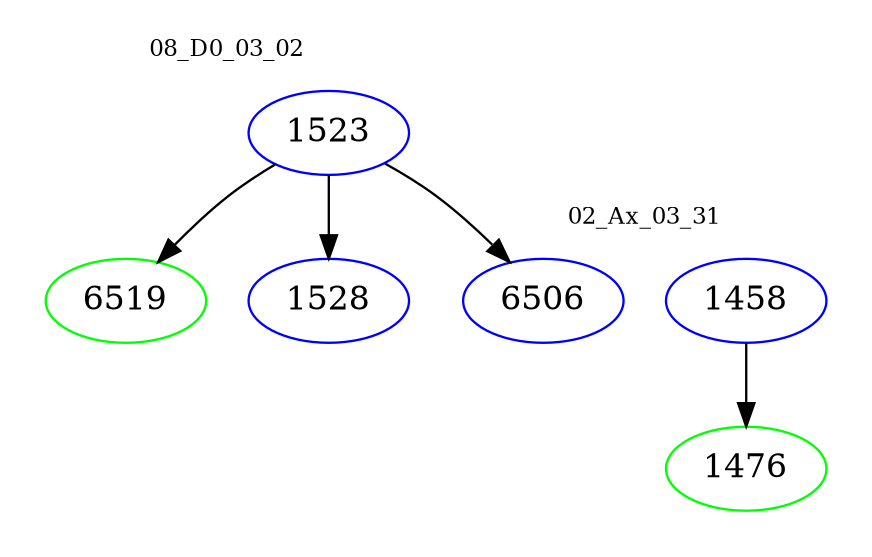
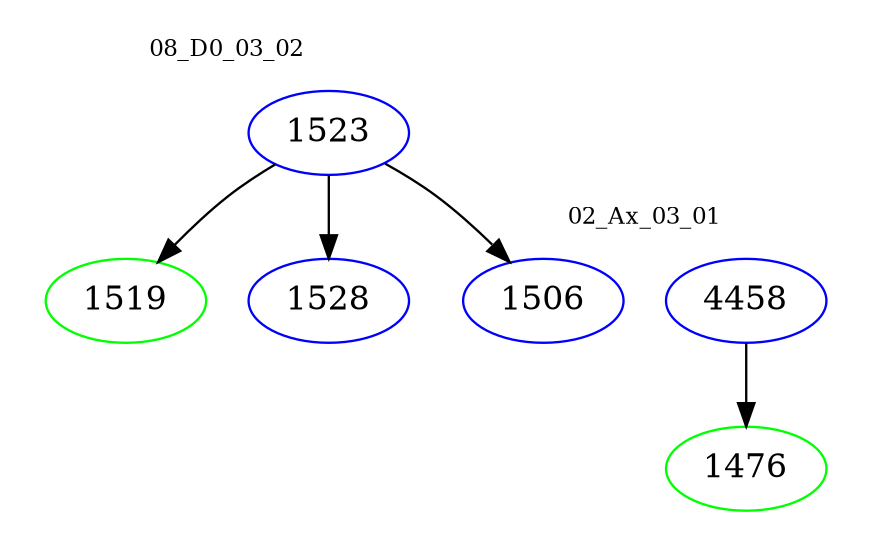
cluster "02_Ax_03_31": label "02_Ax_03_31" -> "02_Ax_03_01"
node "6519": label "6519" -> "1519"
node "6506": label "6506" -> "1506"
node "1458": label "1458" -> "4458"
